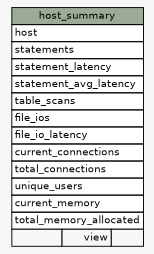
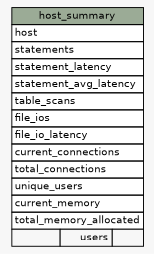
node "host_summary": text "view" -> "users"
